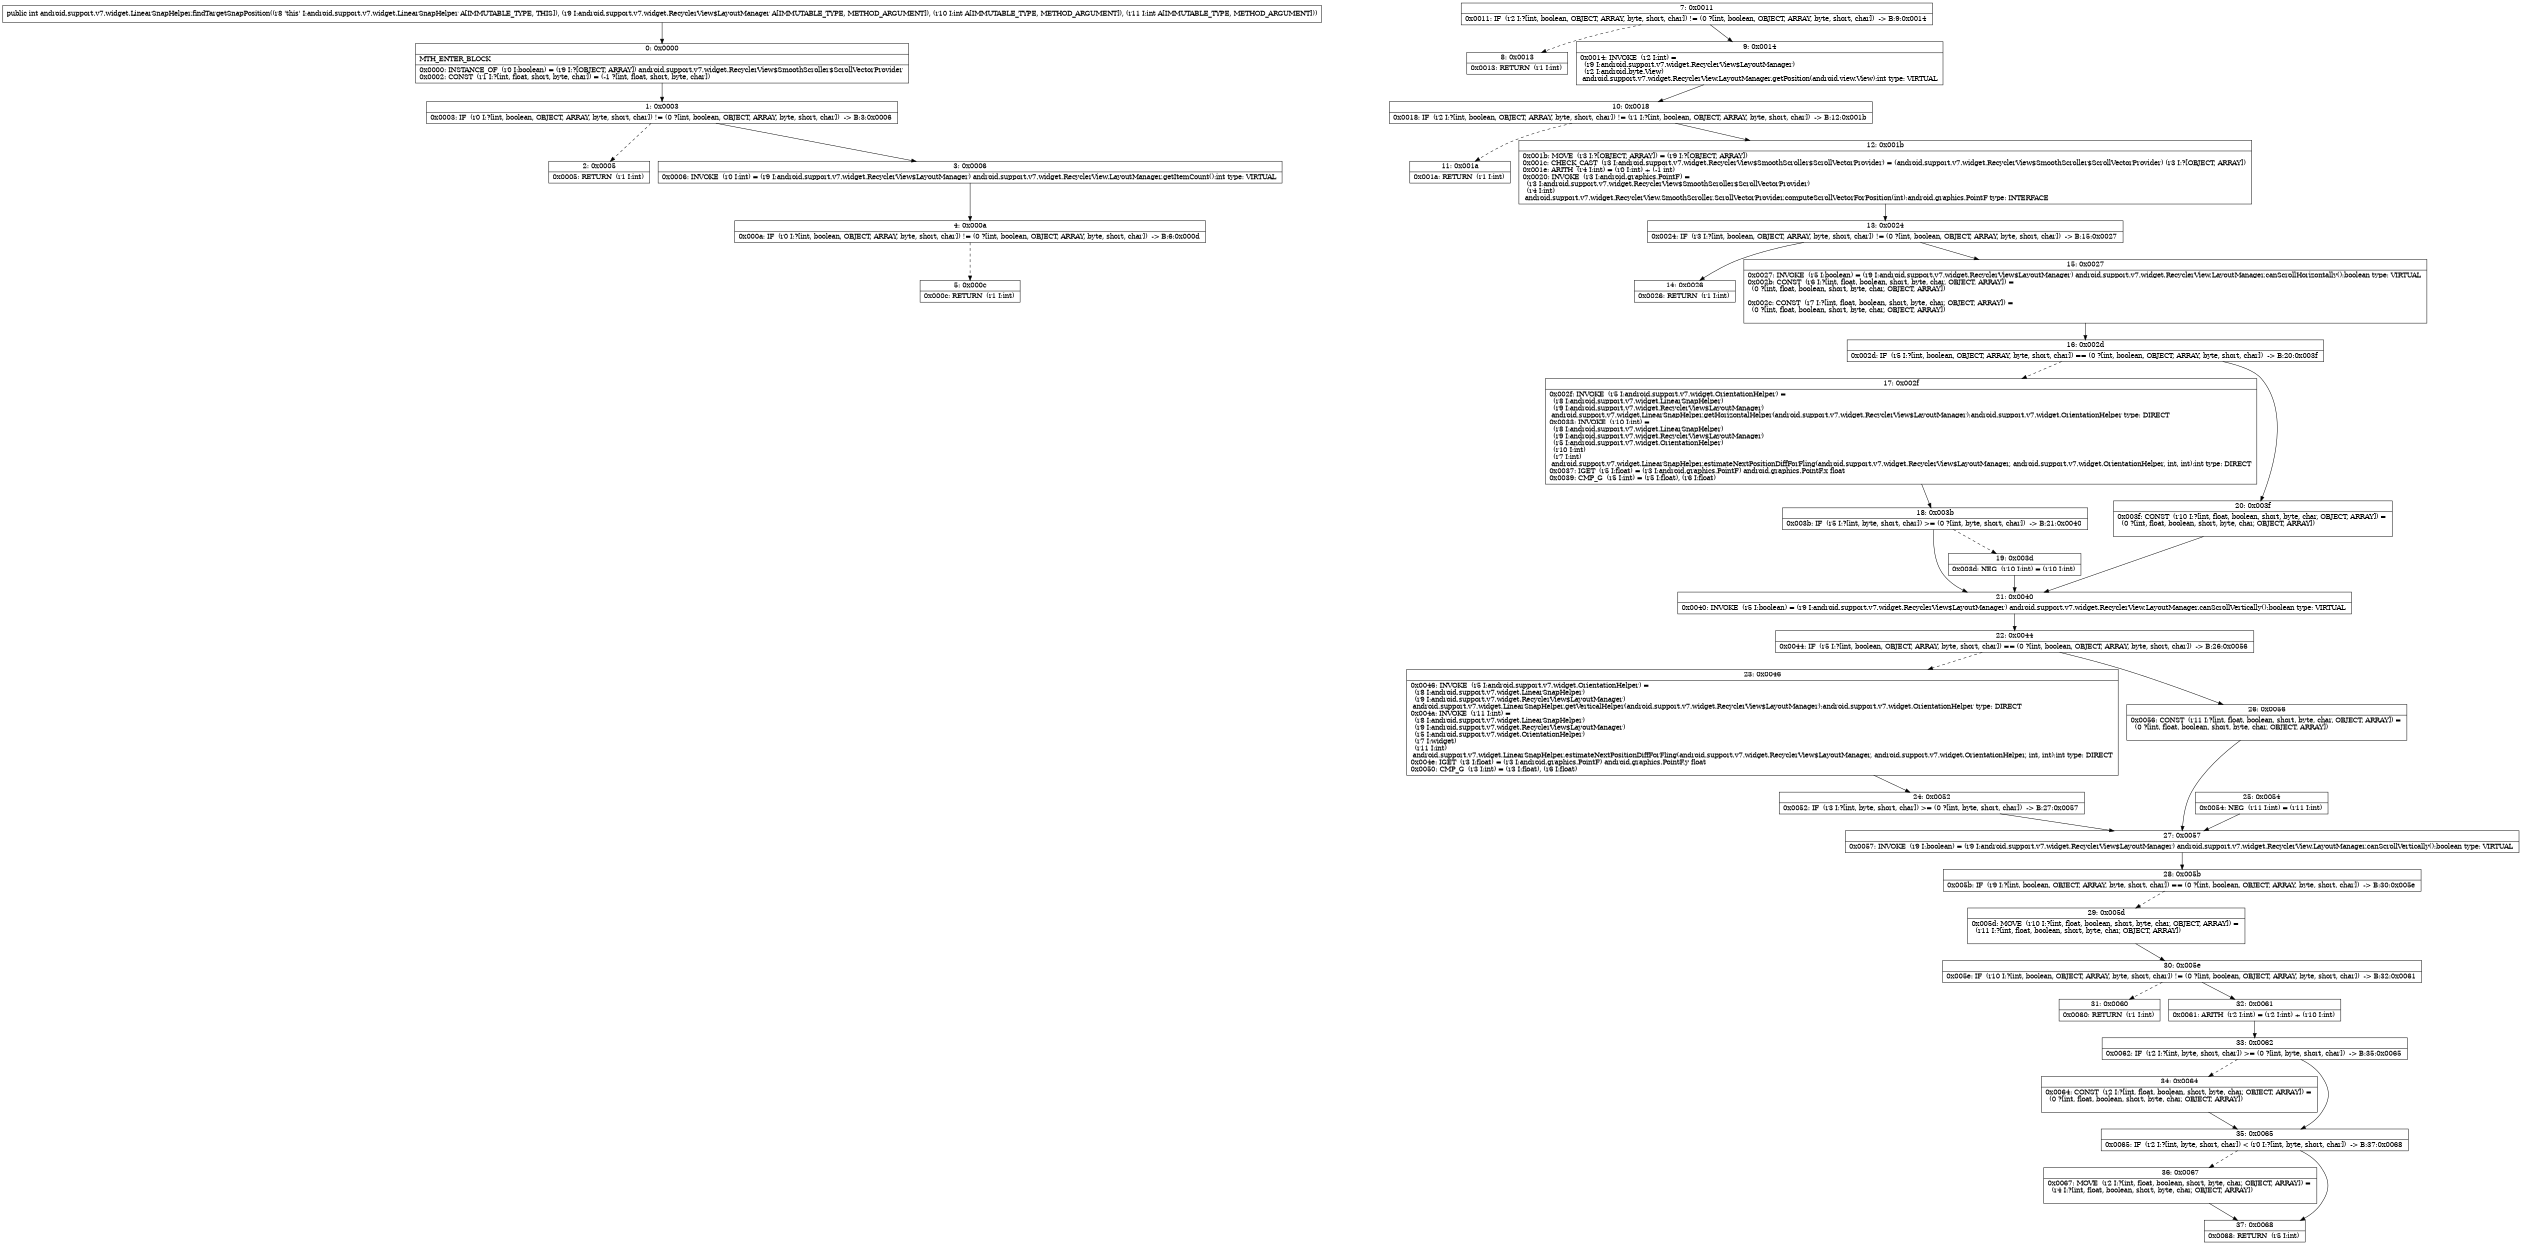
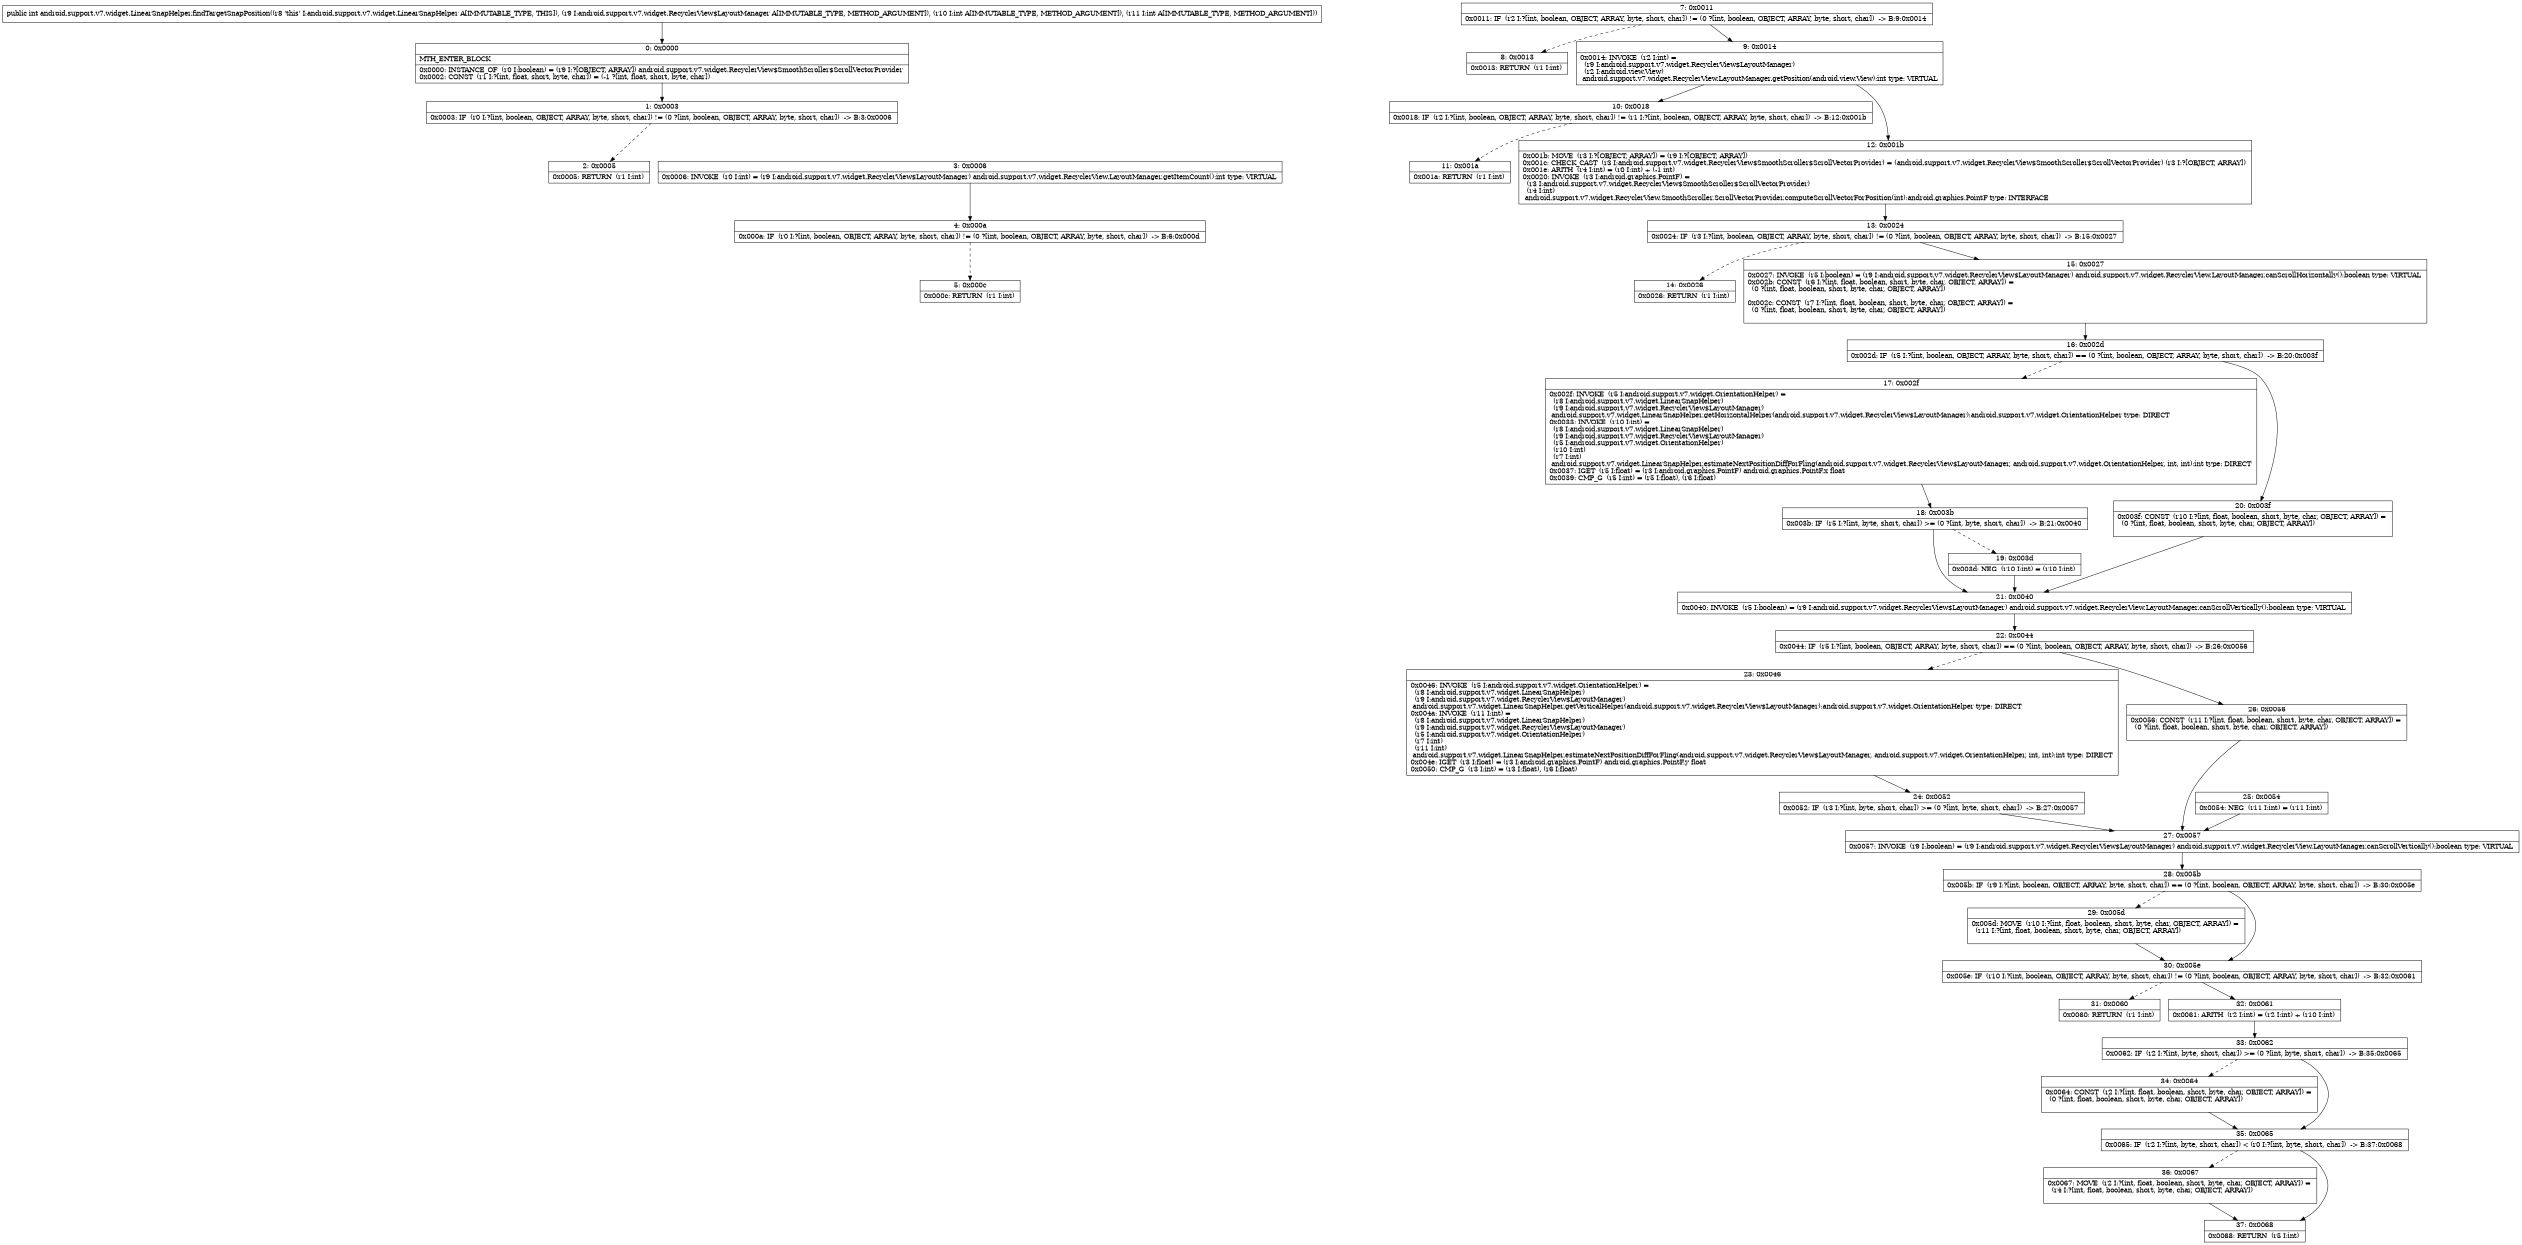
node "9: 0x0014": text "(r2 I:android.byte.View)" -> "(r2 I:android.view.View)"
edge "10: 0x0018" -> "12: 0x001b": now "9: 0x0014" -> "12: 0x001b"
edge "1: 0x0003" -> "3: 0x0006": removed
edge "13: 0x0024" -> "14: 0x0026": style solid -> dashed
node "23: 0x0046": text "(r7 I:widget)" -> "(r7 I:int)"
edge "28: 0x005b" -> "30: 0x005e": added
